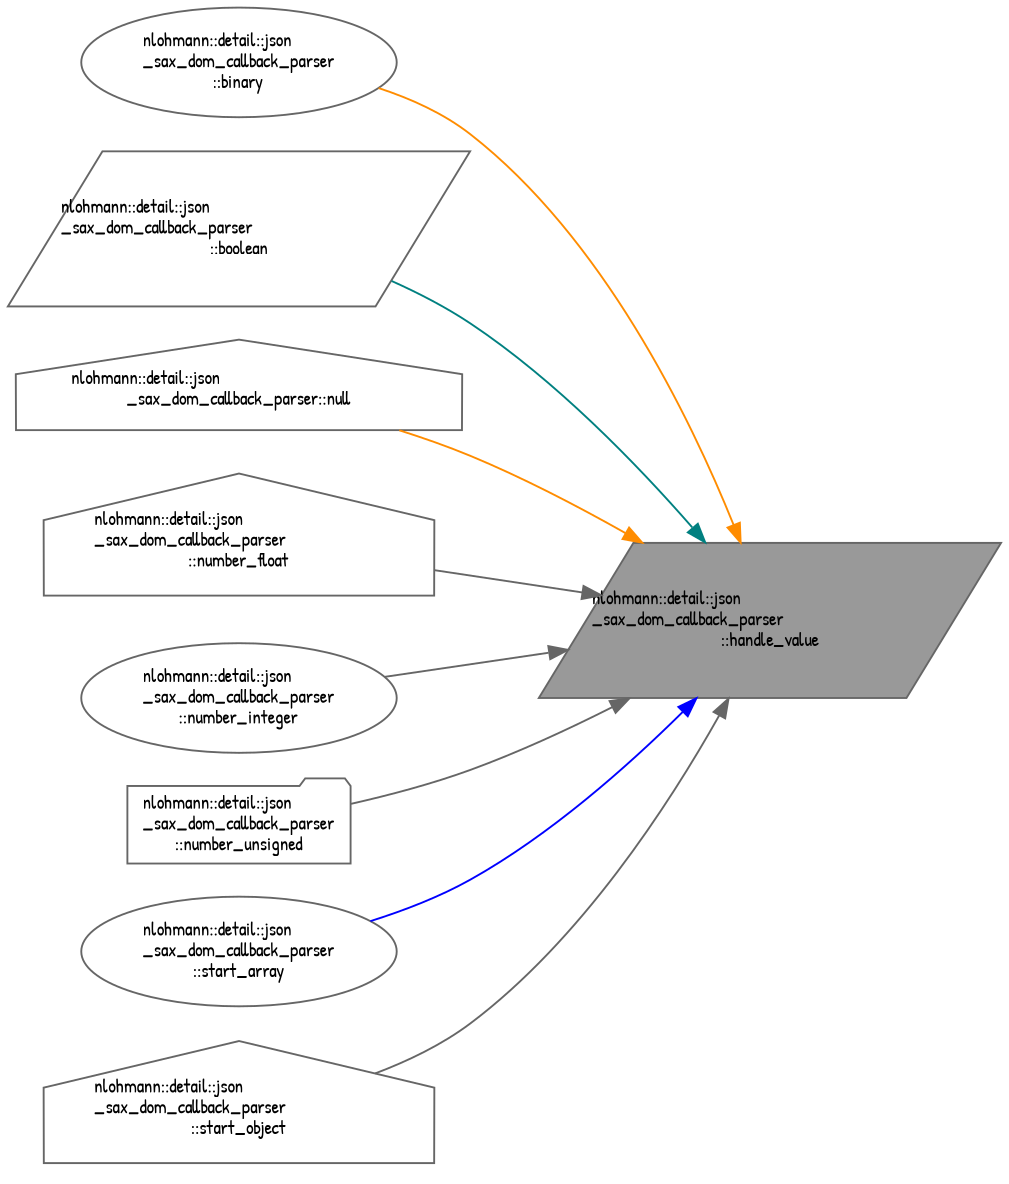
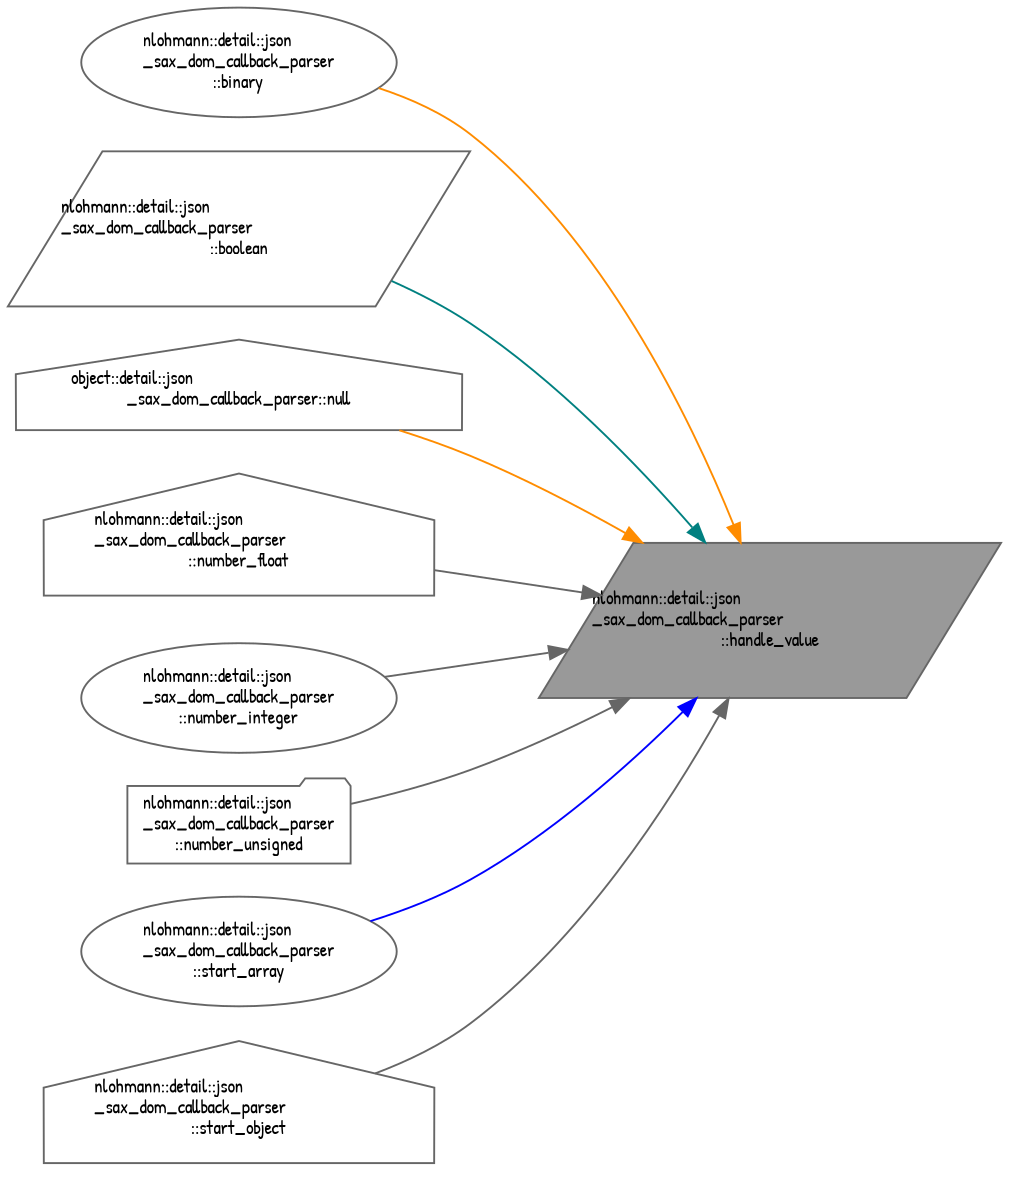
node "nlohmann::detail::json _sax_dom_callback_parser::null": label "nlohmann::detail::json _sax_dom_callback_parser::null" -> "object::detail::json _sax_dom_callback_parser::null"
